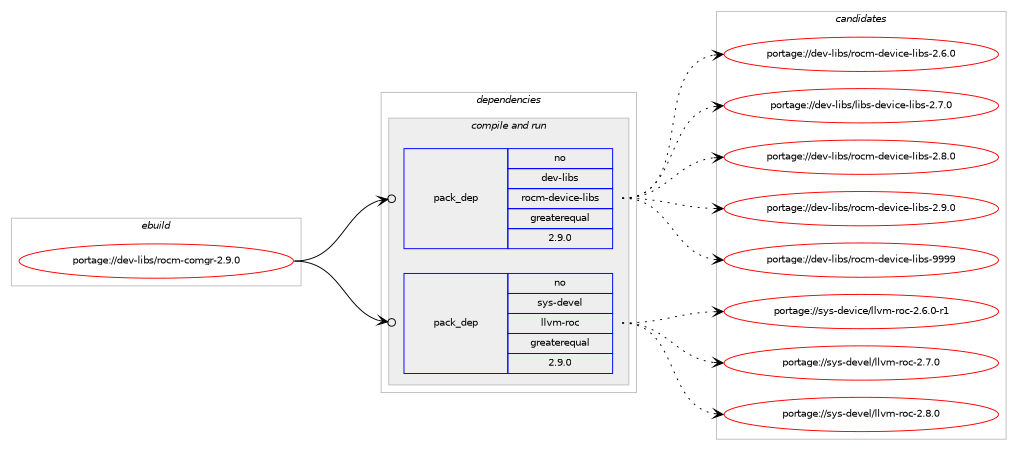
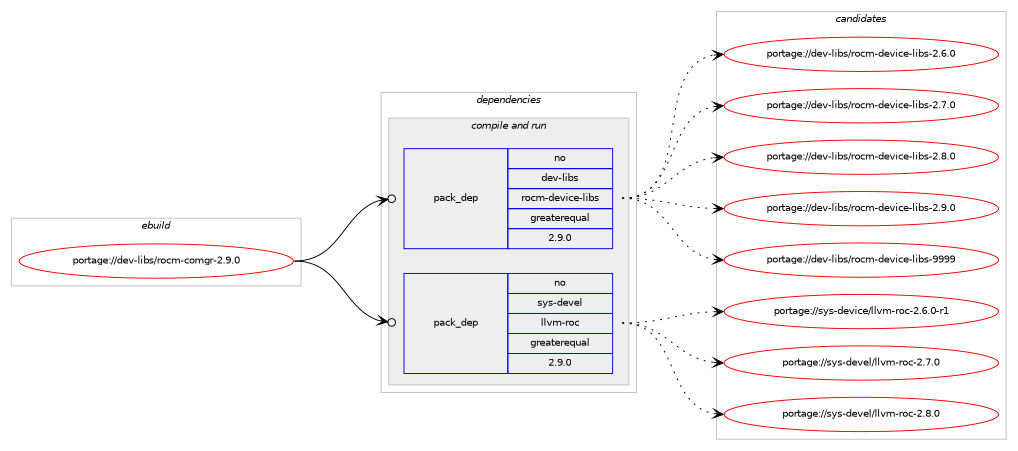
node "portage://dev-libs/libs-device-libs-2.7.0": label "portage://dev-libs/libs-device-libs-2.7.0" -> "portage://dev-libs/rocm-device-libs-2.7.0"
